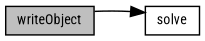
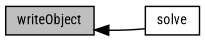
edge "writeObject" -> "solve": reversed
